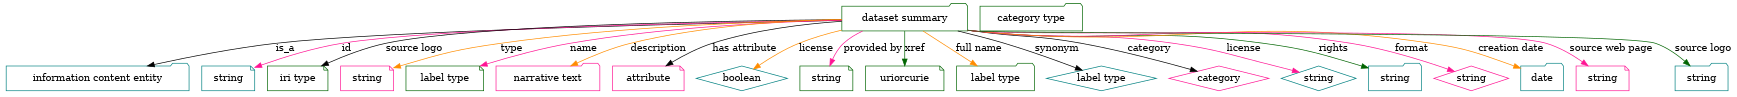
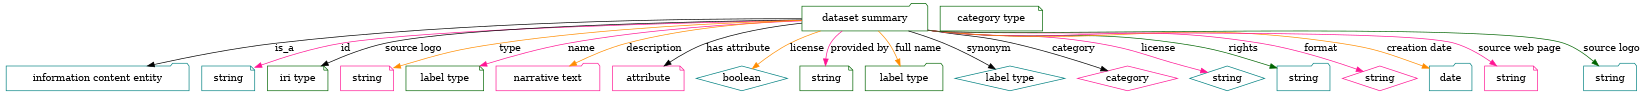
node "category type": shape folder -> note
node "uriorcurie": removed
